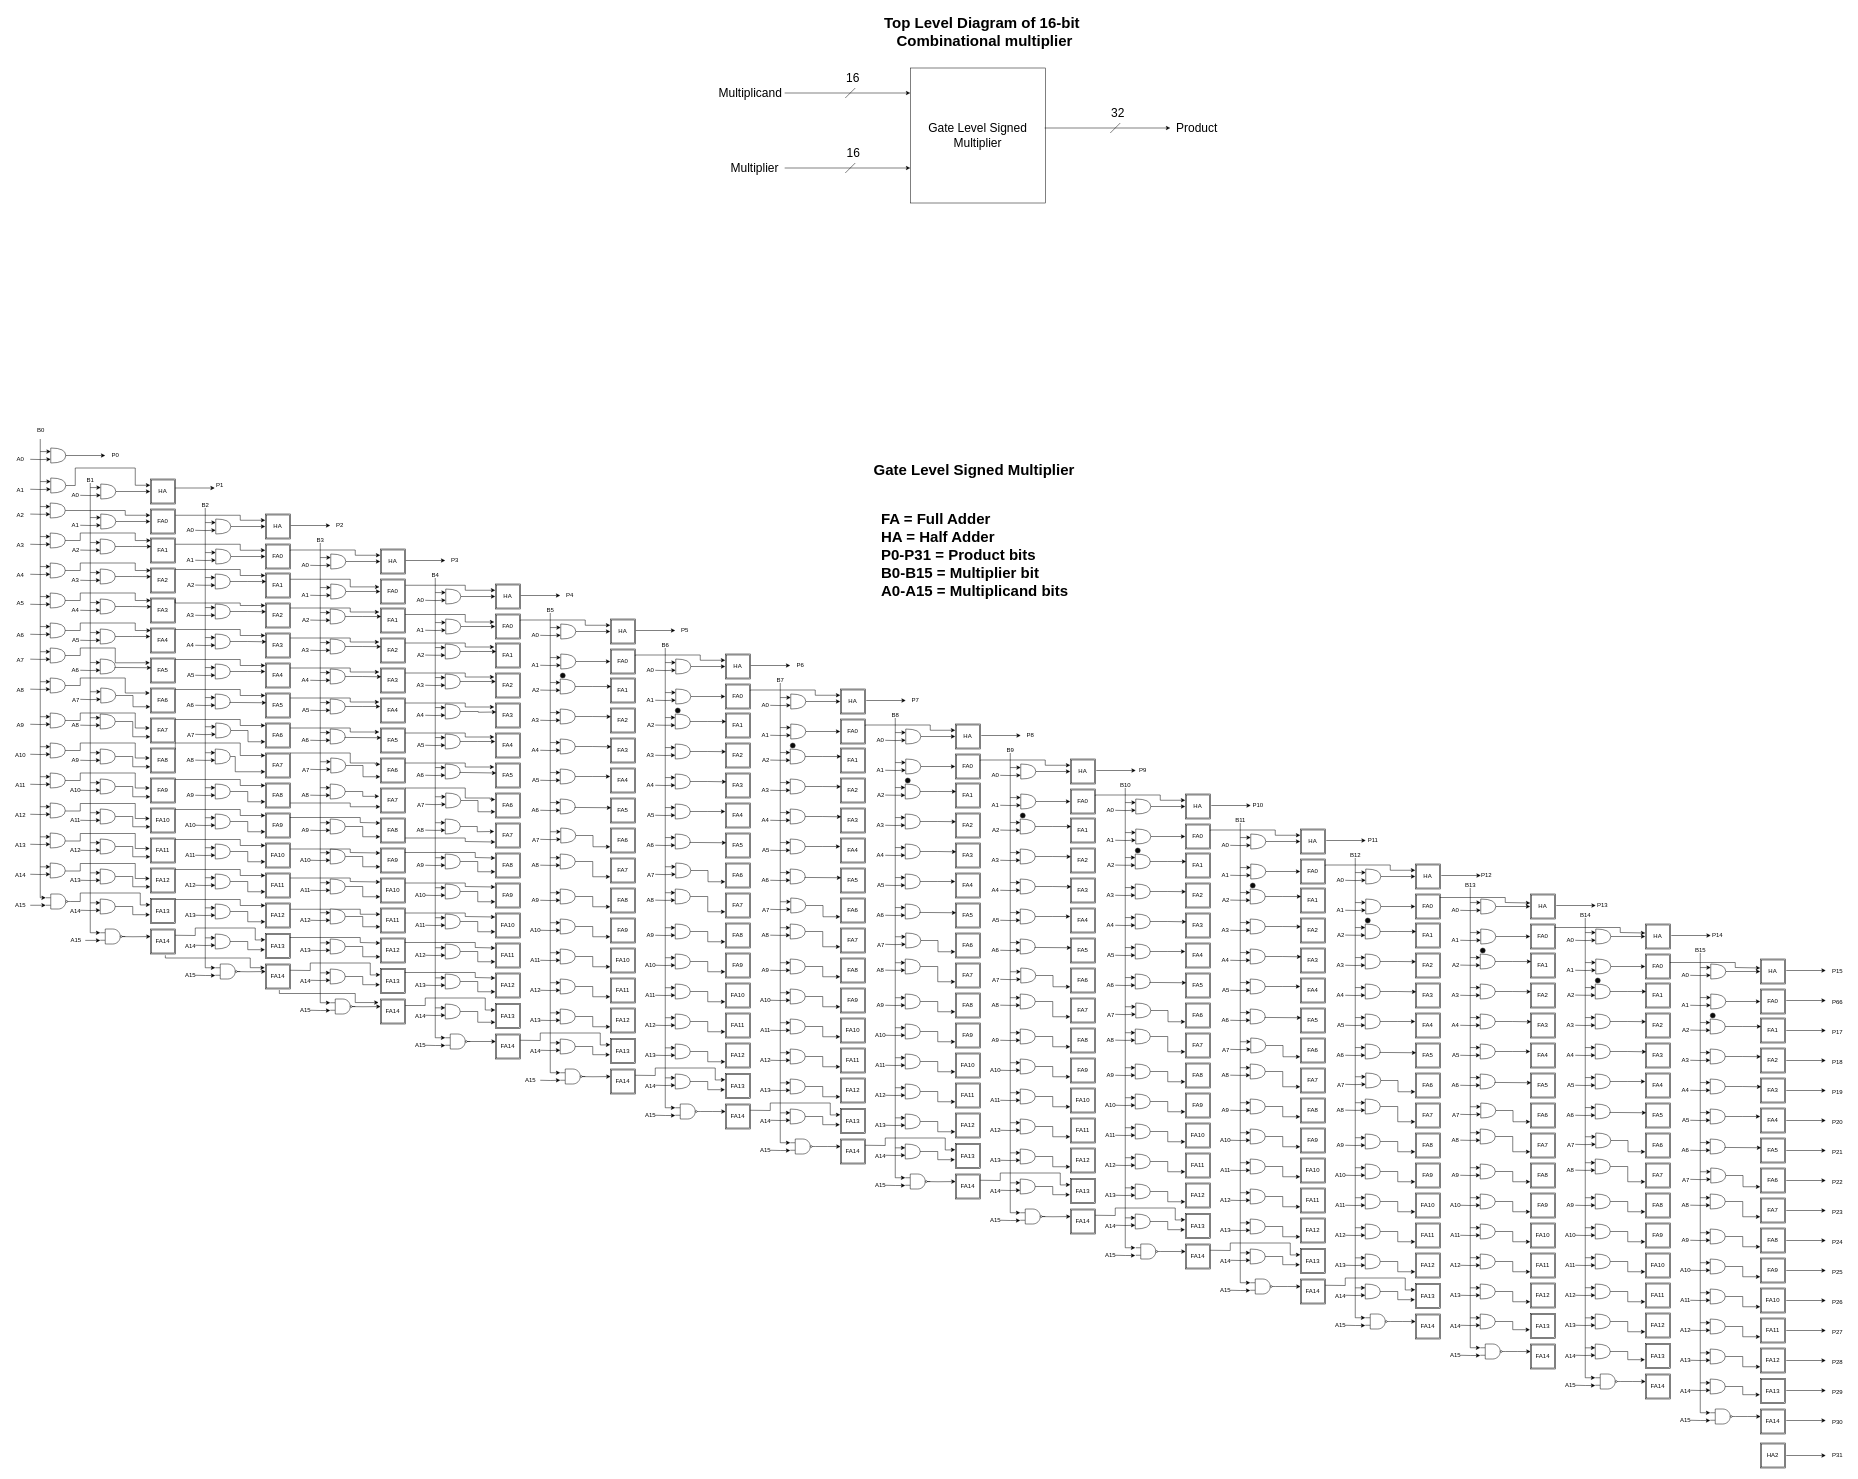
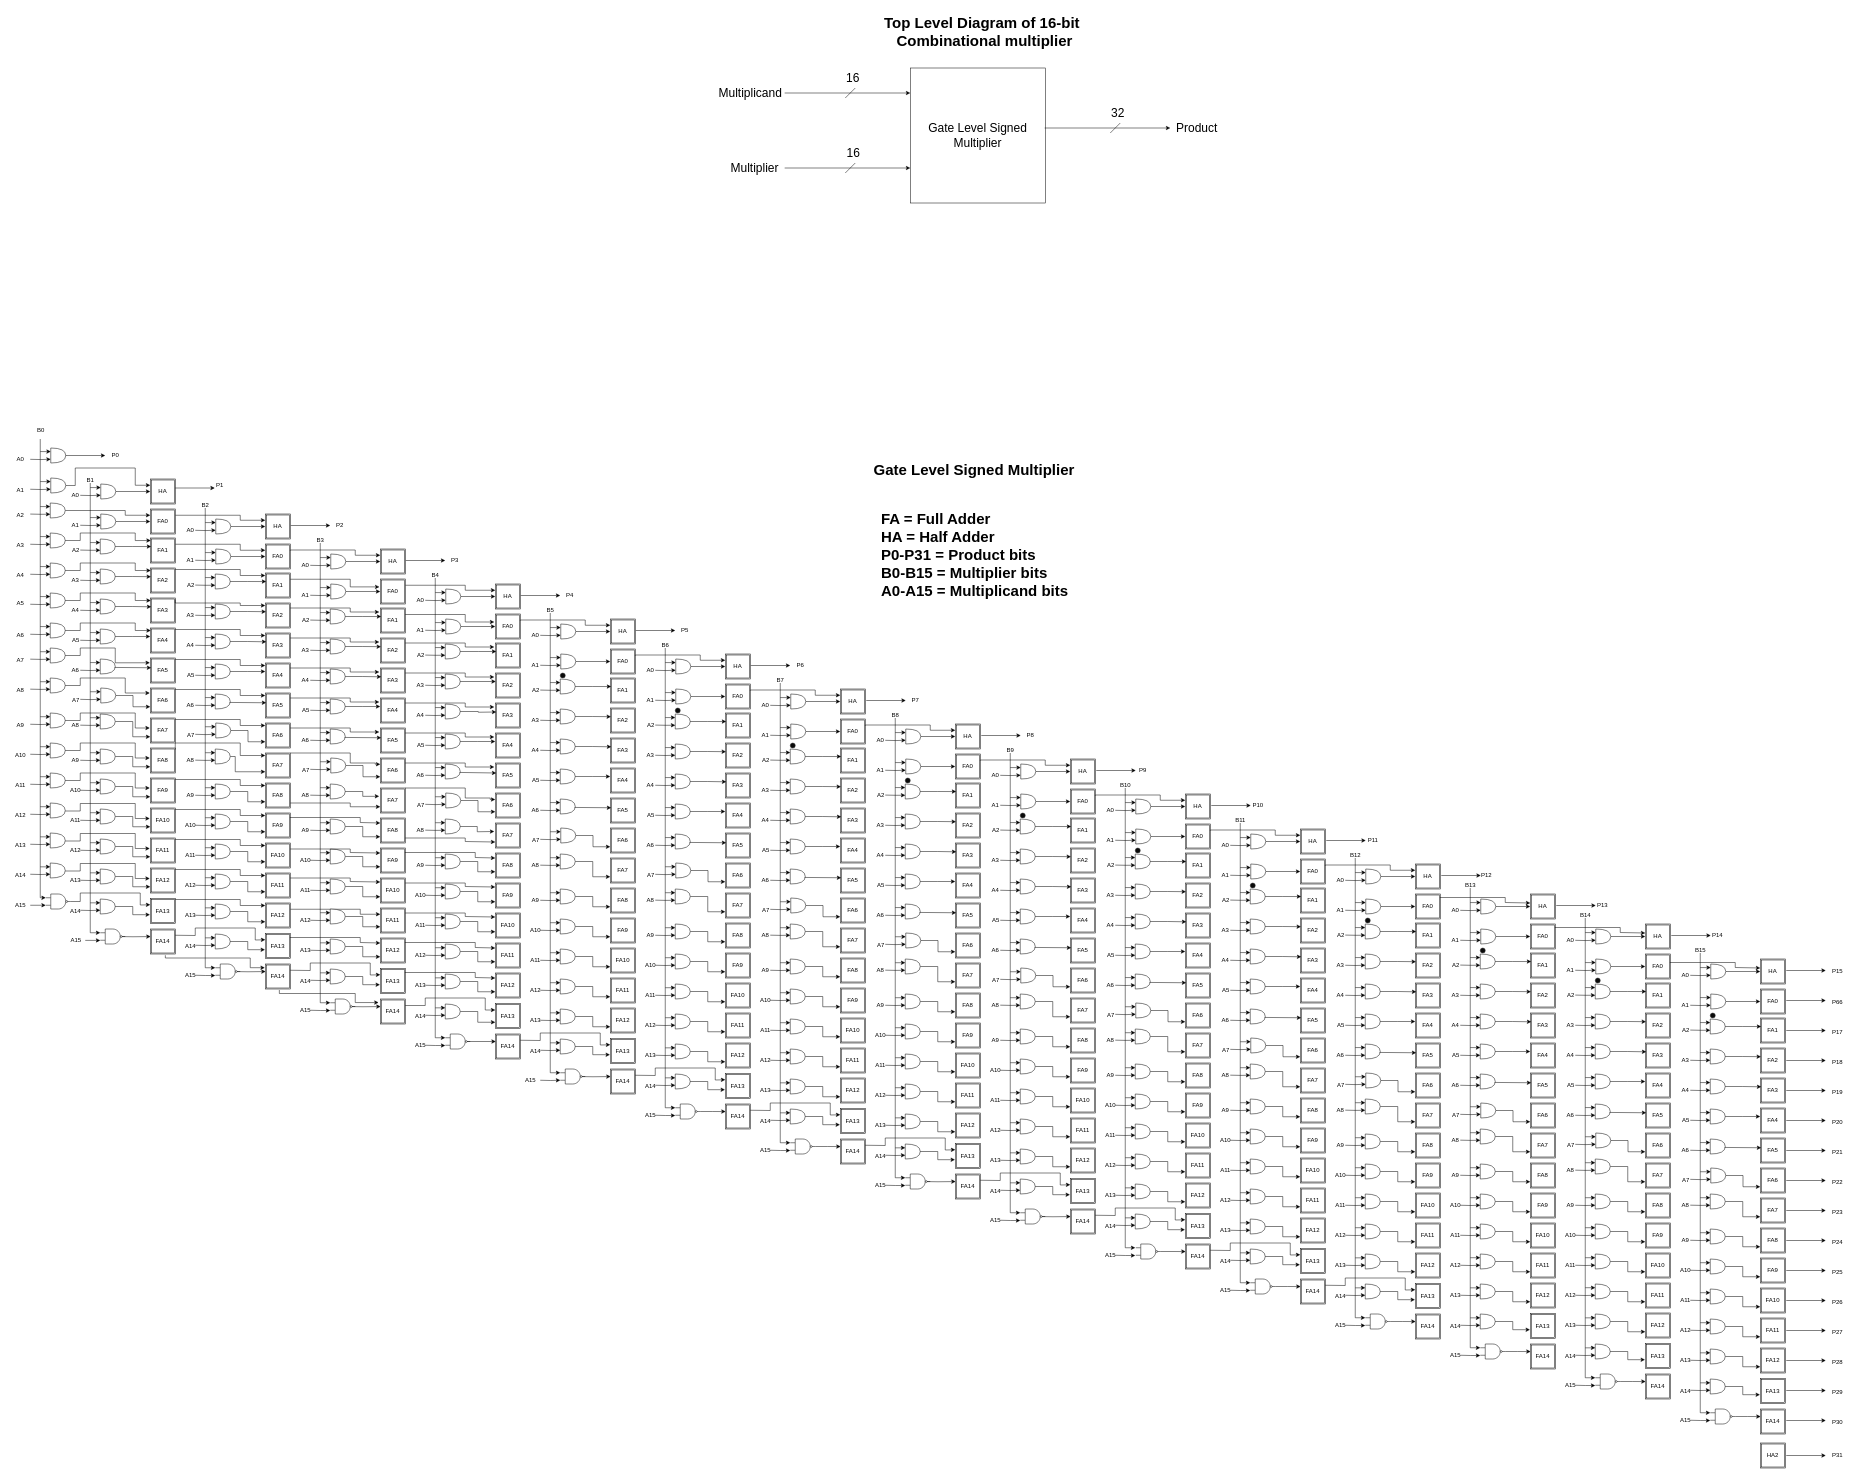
node "FA = Full Adder HA = Half Adder P0-P31 = Product bits B0-B15 = Multiplier bit A0-A15 = Multiplicand bits": label "FA = Full Adder HA = Half Adder P0-P31 = Product bits B0-B15 = Multiplier bit A0-A15 = Multiplicand bits" -> "FA = Full Adder HA = Half Adder P0-P31 = Product bits B0-B15 = Multiplier bits A0-A15 = Multiplicand bits"
